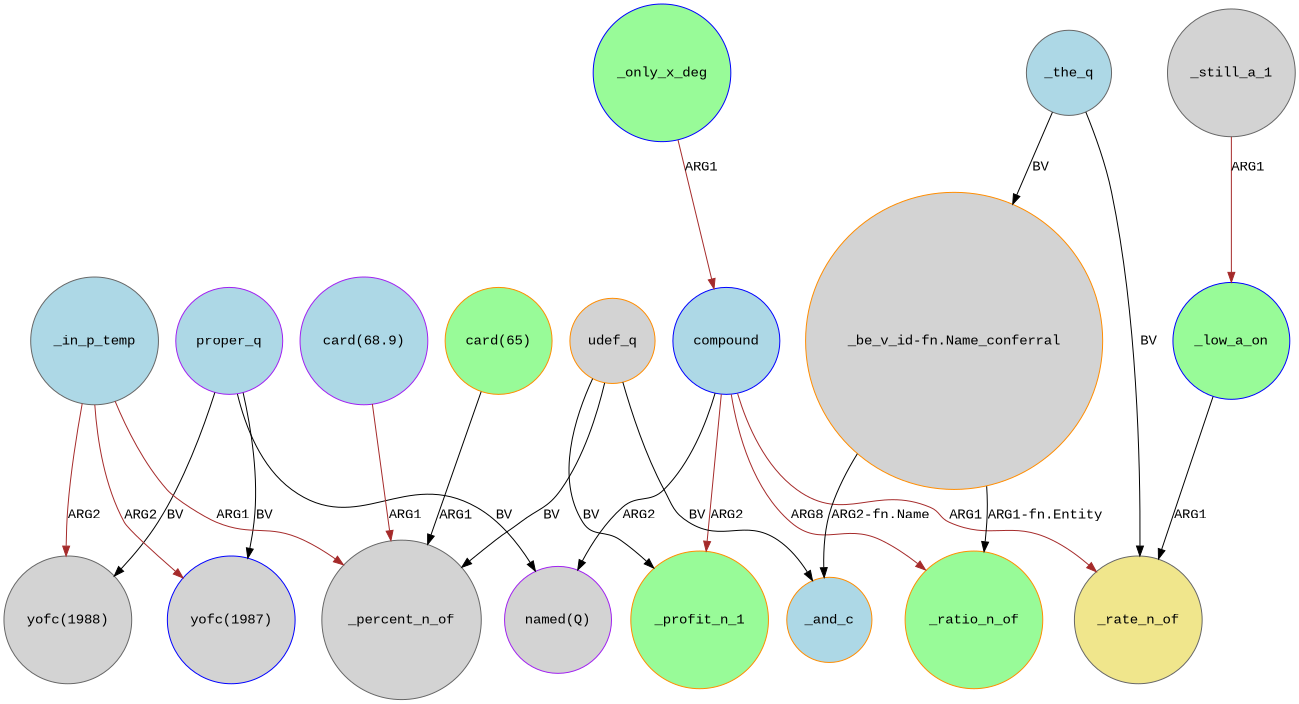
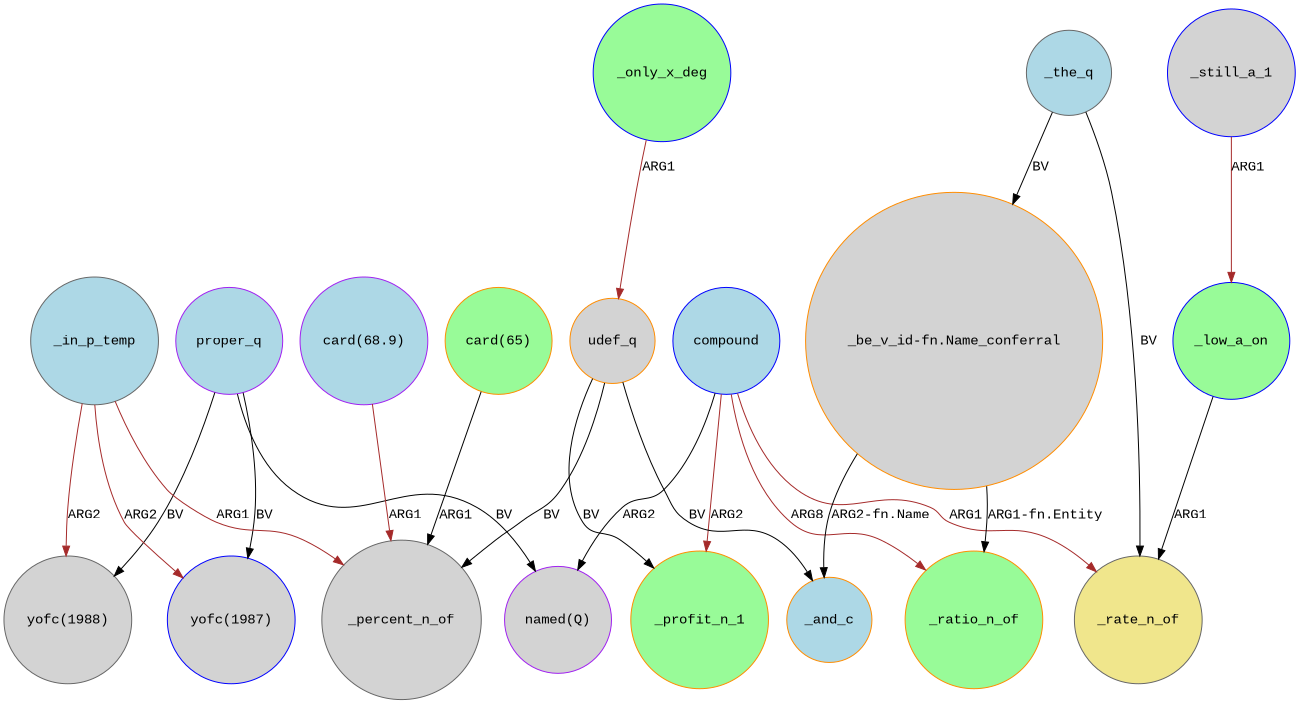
node "_still_a_1": color gray40 -> blue
edge "_only_x_deg" -> "compound": now "_only_x_deg" -> "udef_q"
